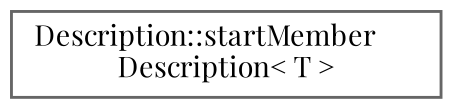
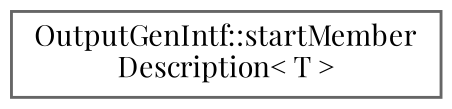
node "Description::startMember Description< T >": label "Description::startMember Description< T >" -> "OutputGenIntf::startMember Description< T >"
